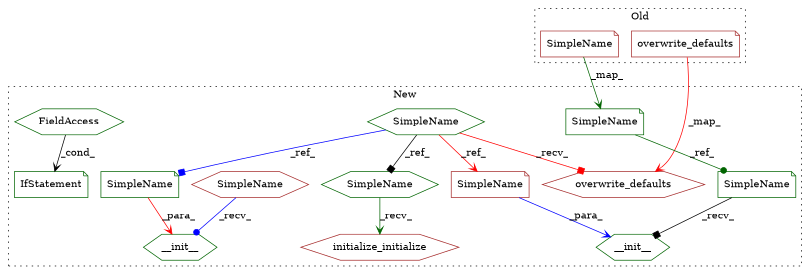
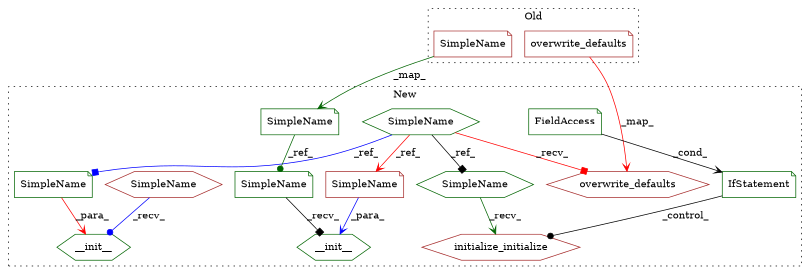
node "FieldAccess": shape hexagon -> note
edge "IfStatement" -> "initialize_initialize": added, label "_control_"
